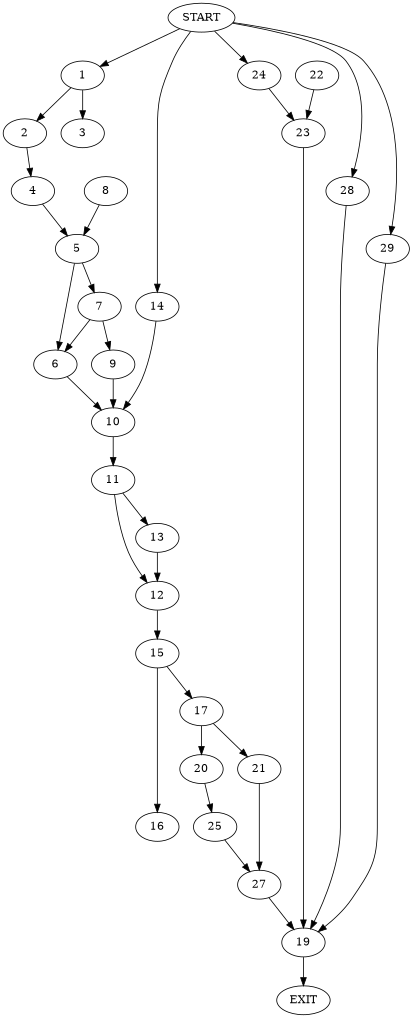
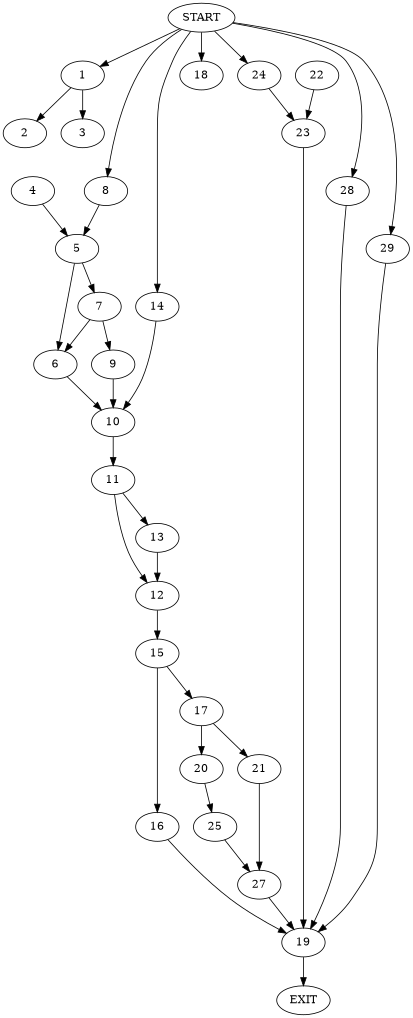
node "18": added
edge "START" -> "8": added
edge "2" -> "4": removed
edge "16" -> "19": added
